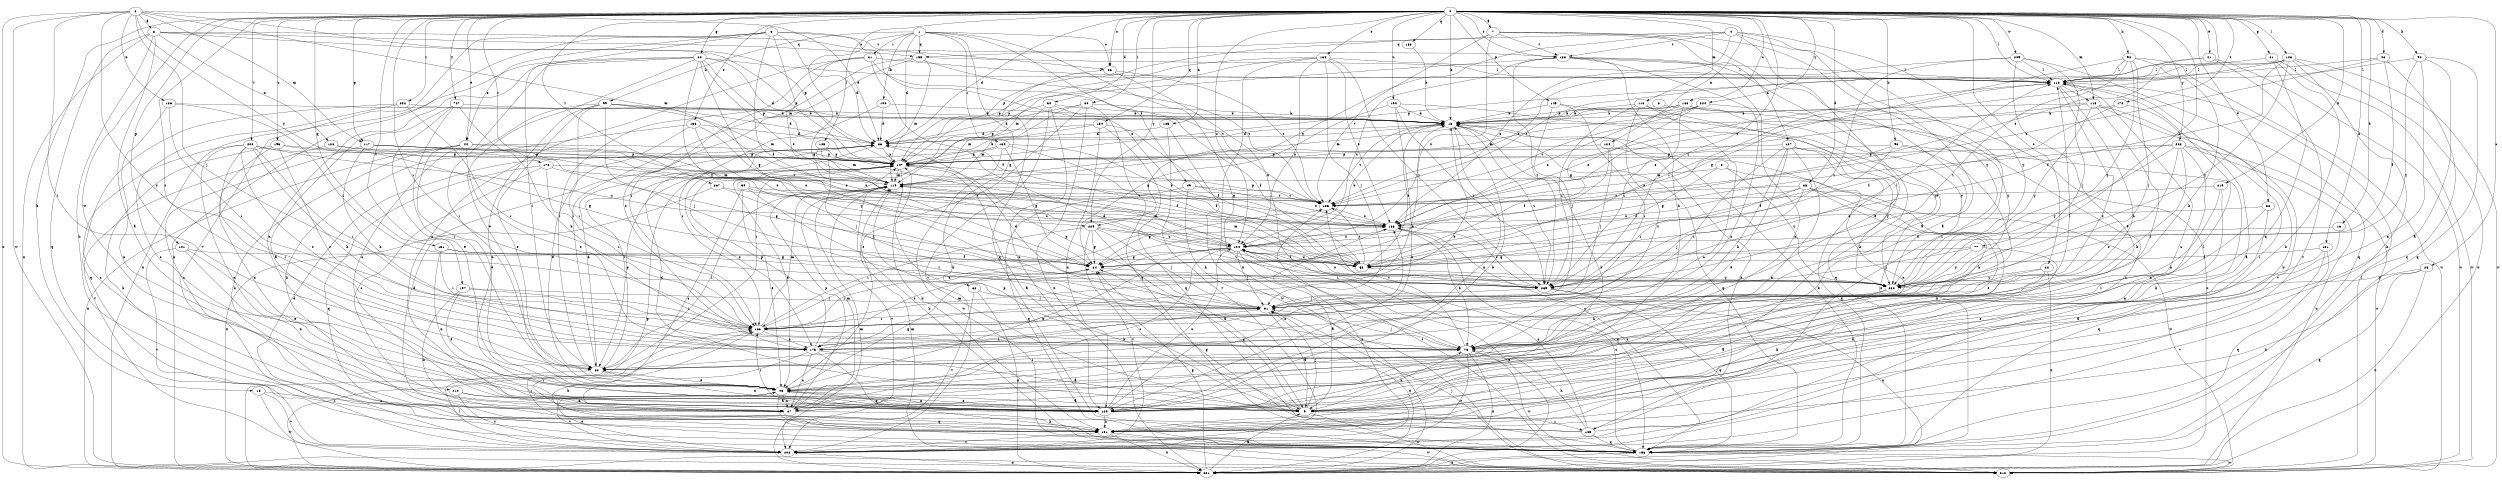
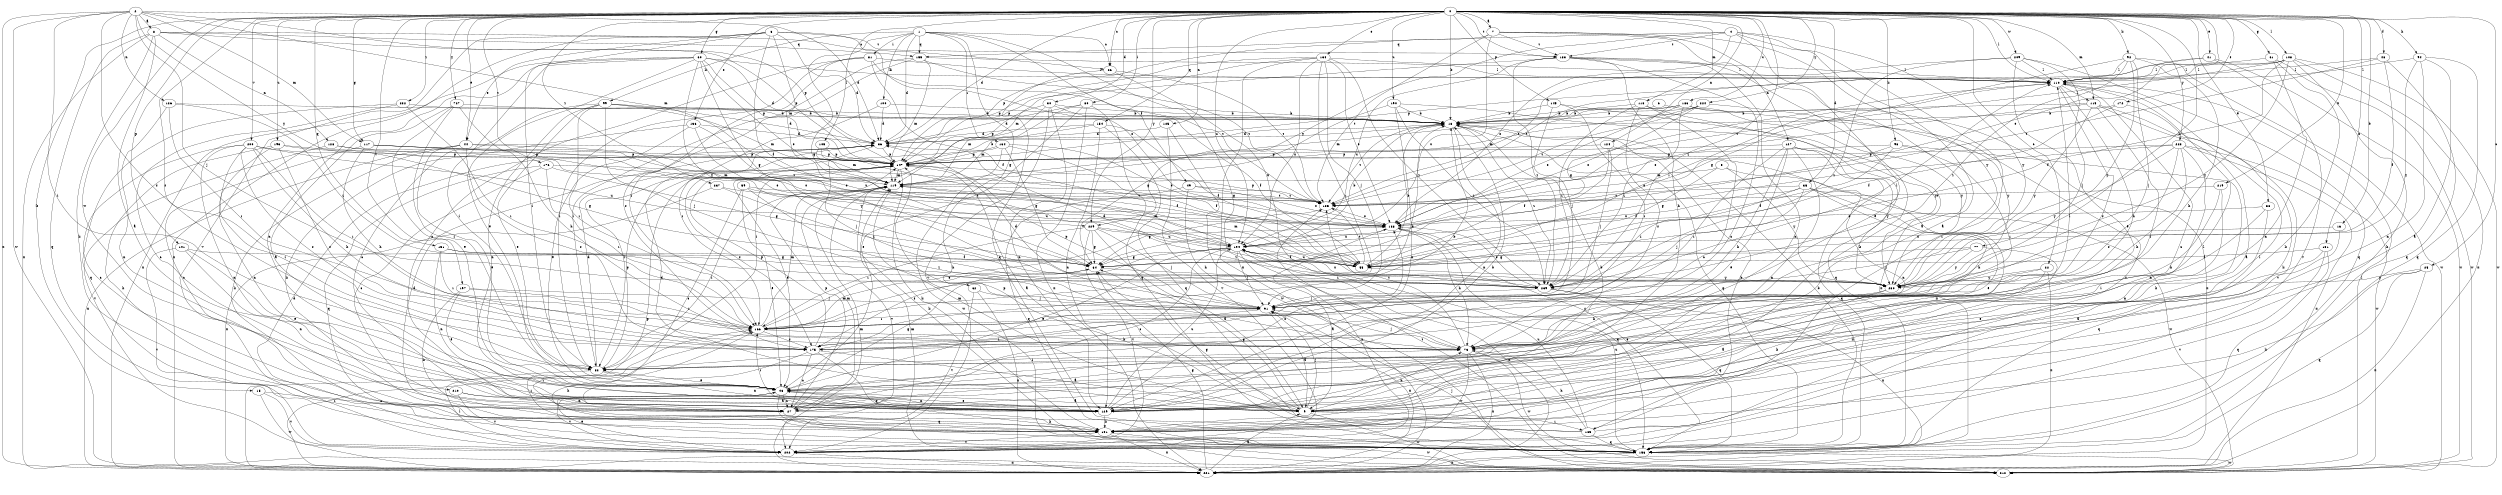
node "153": removed
edge "0" -> "166": now "134" -> "166"
edge "64" -> "166": label "r" -> "m"
